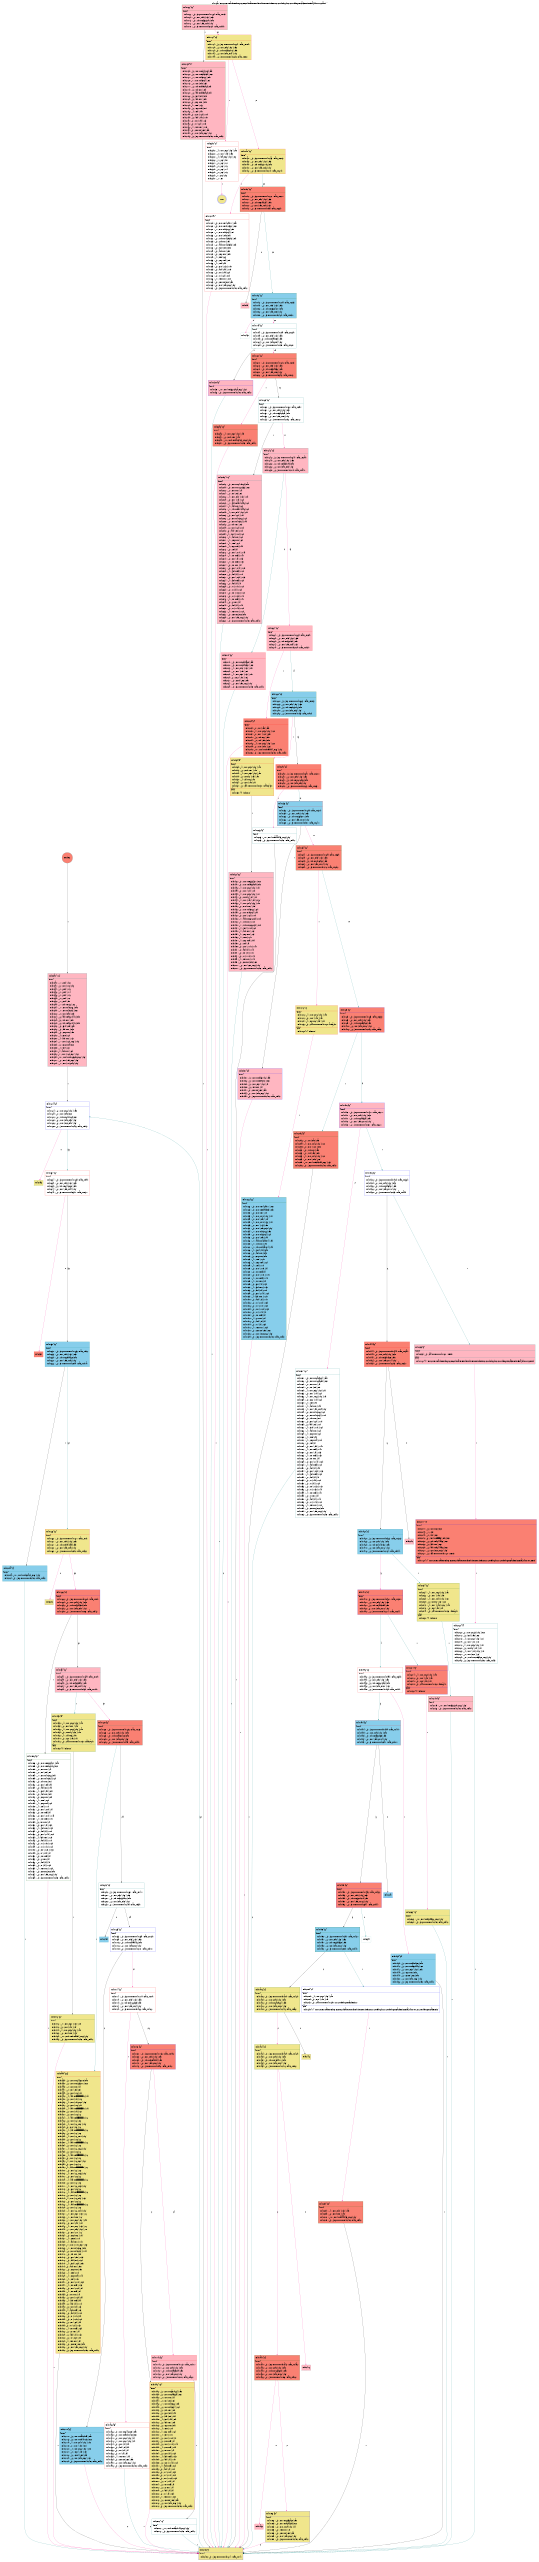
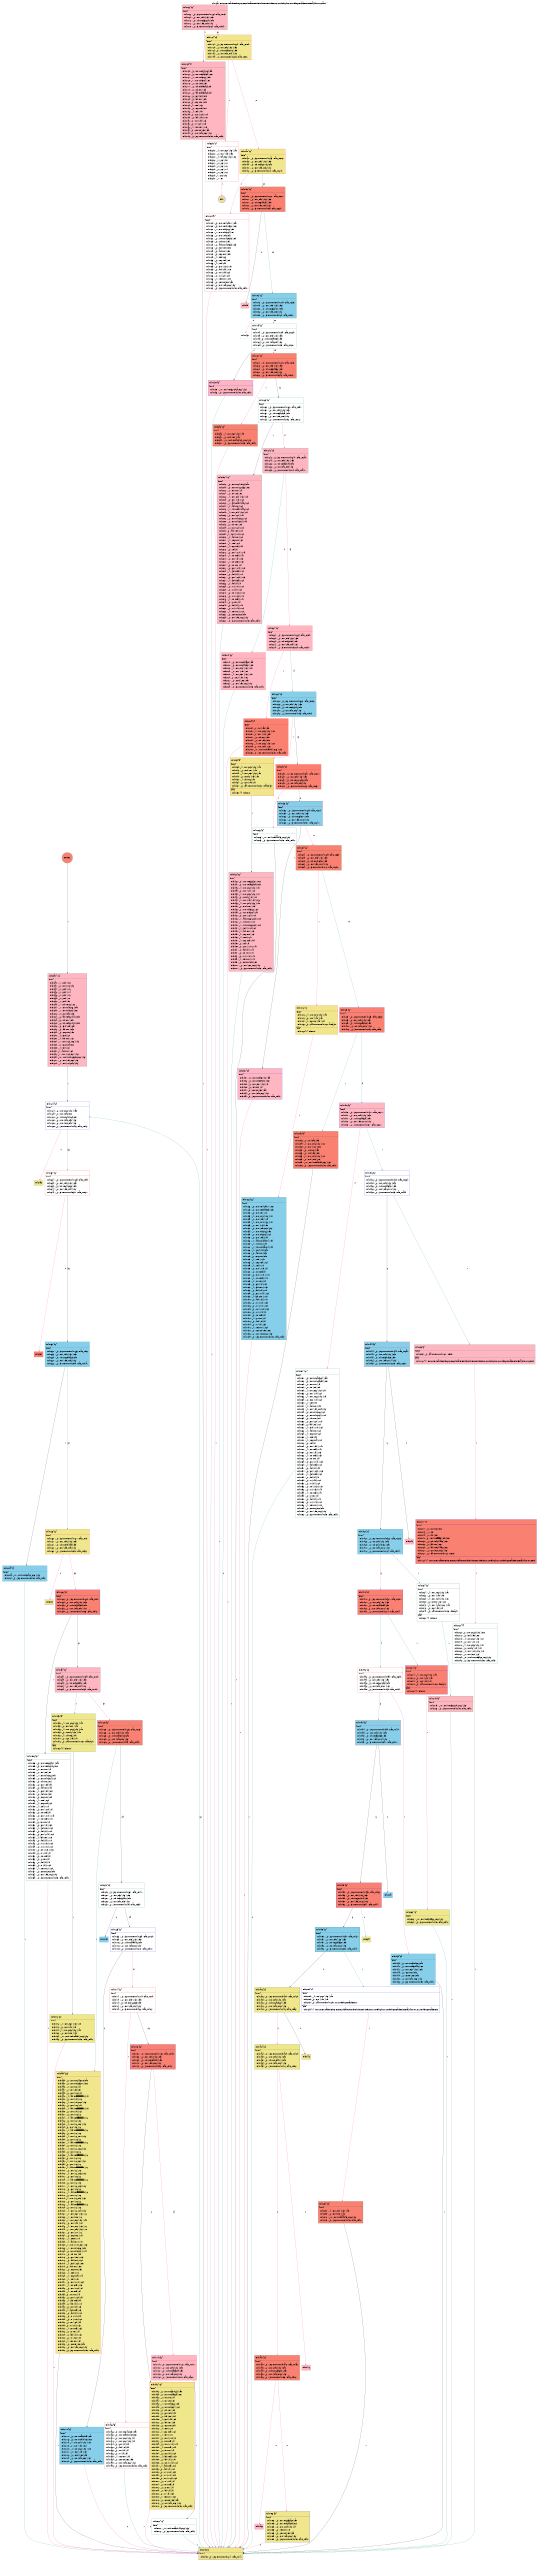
node "Users": label "Users" -> "Exit"
node "0x401944 [28]": fillcolor salmon -> skyblue
node "0x402134 [26]": fillcolor khaki -> white
node "0x402394": fillcolor white -> khaki
